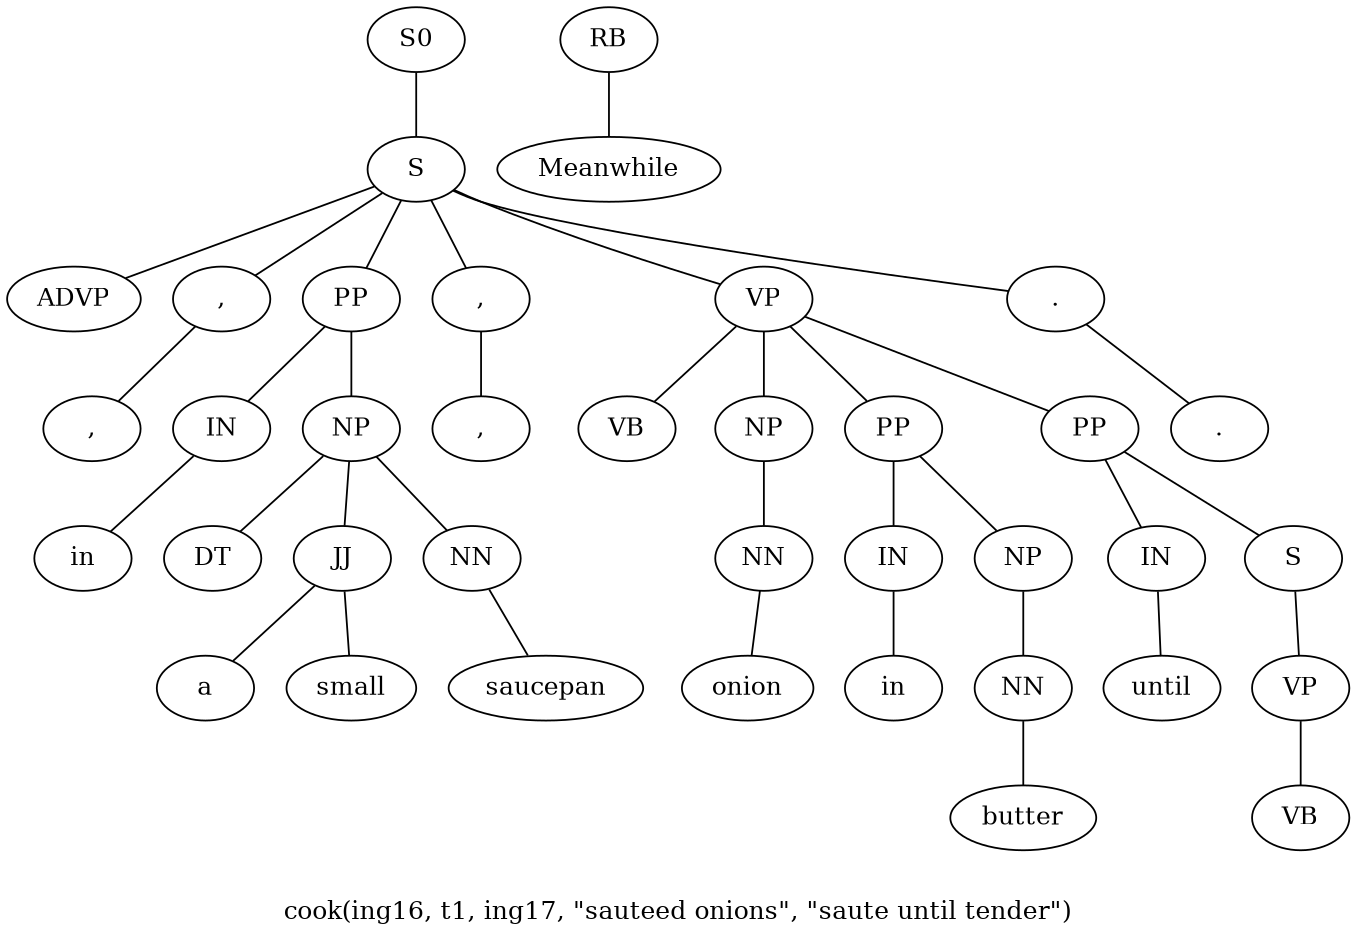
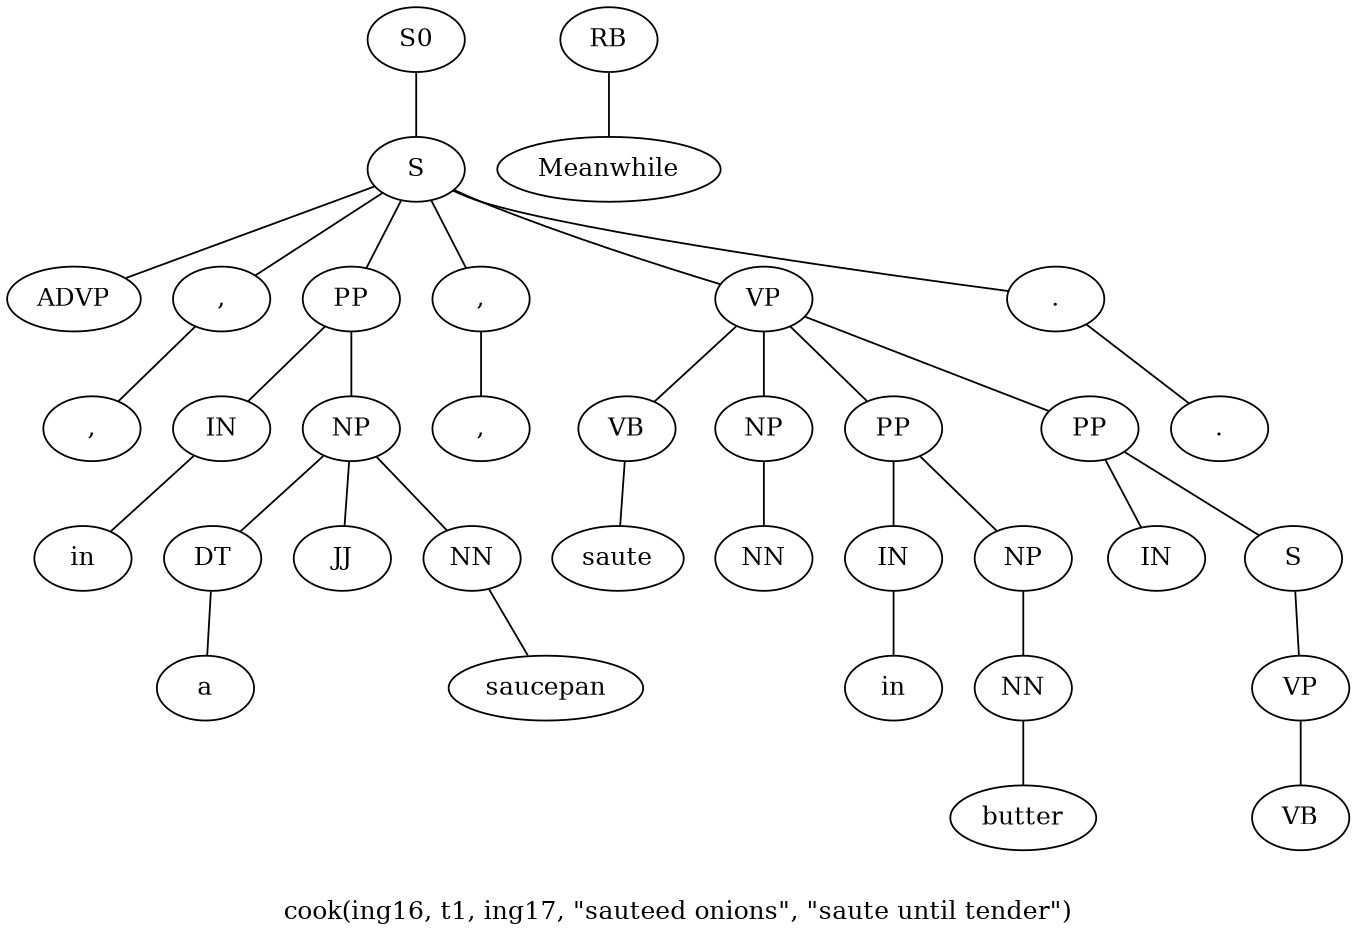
node "saute": added
edge "JJ" -- "a": now "DT" -- "a"
node "small": removed
node "onion": removed
node "until": removed
